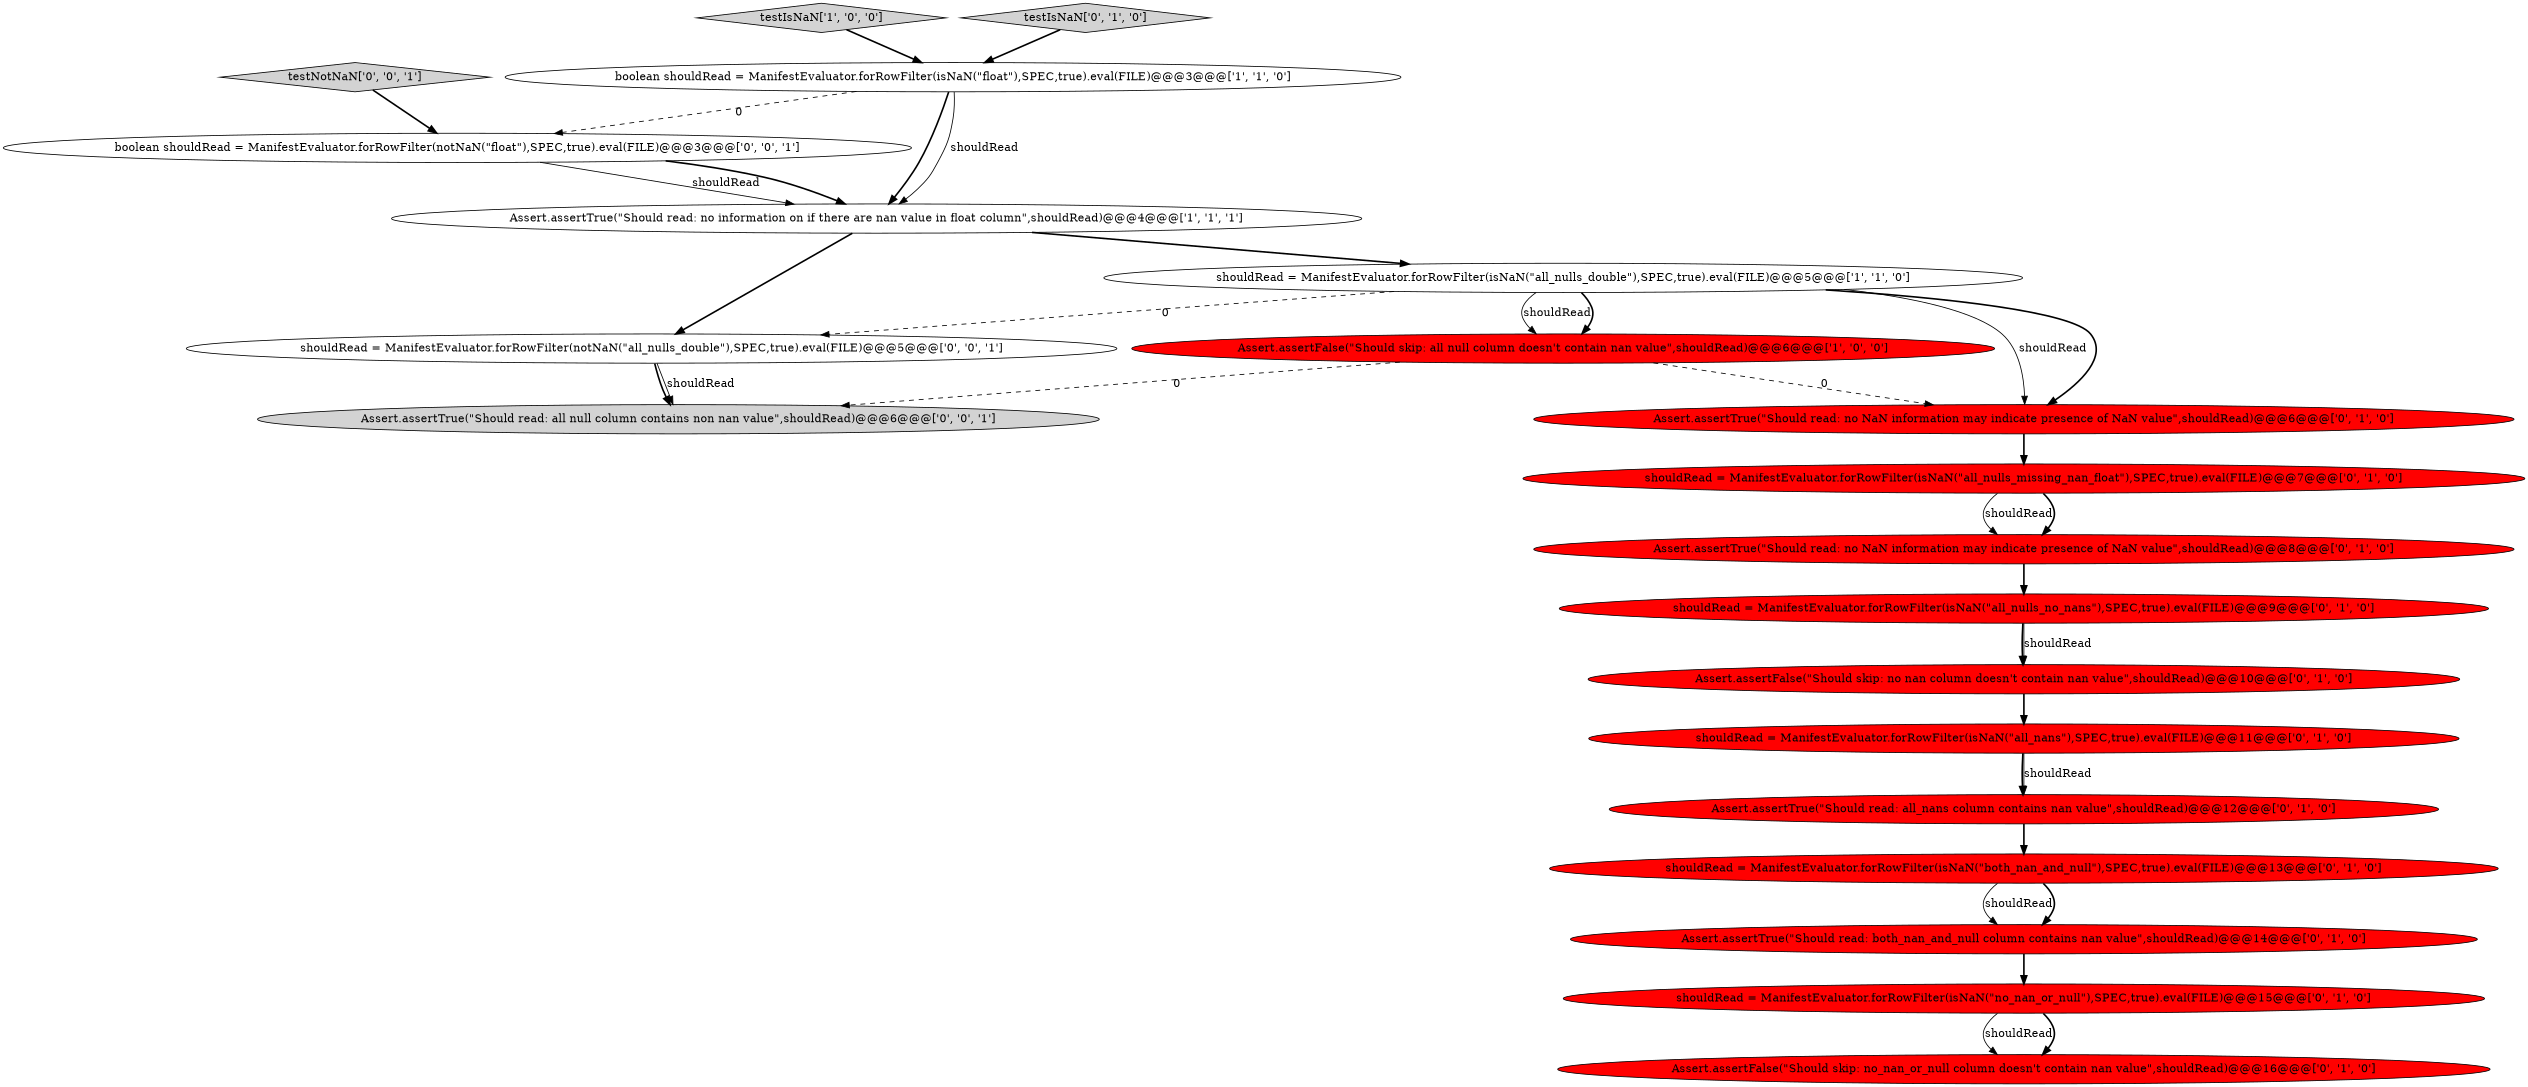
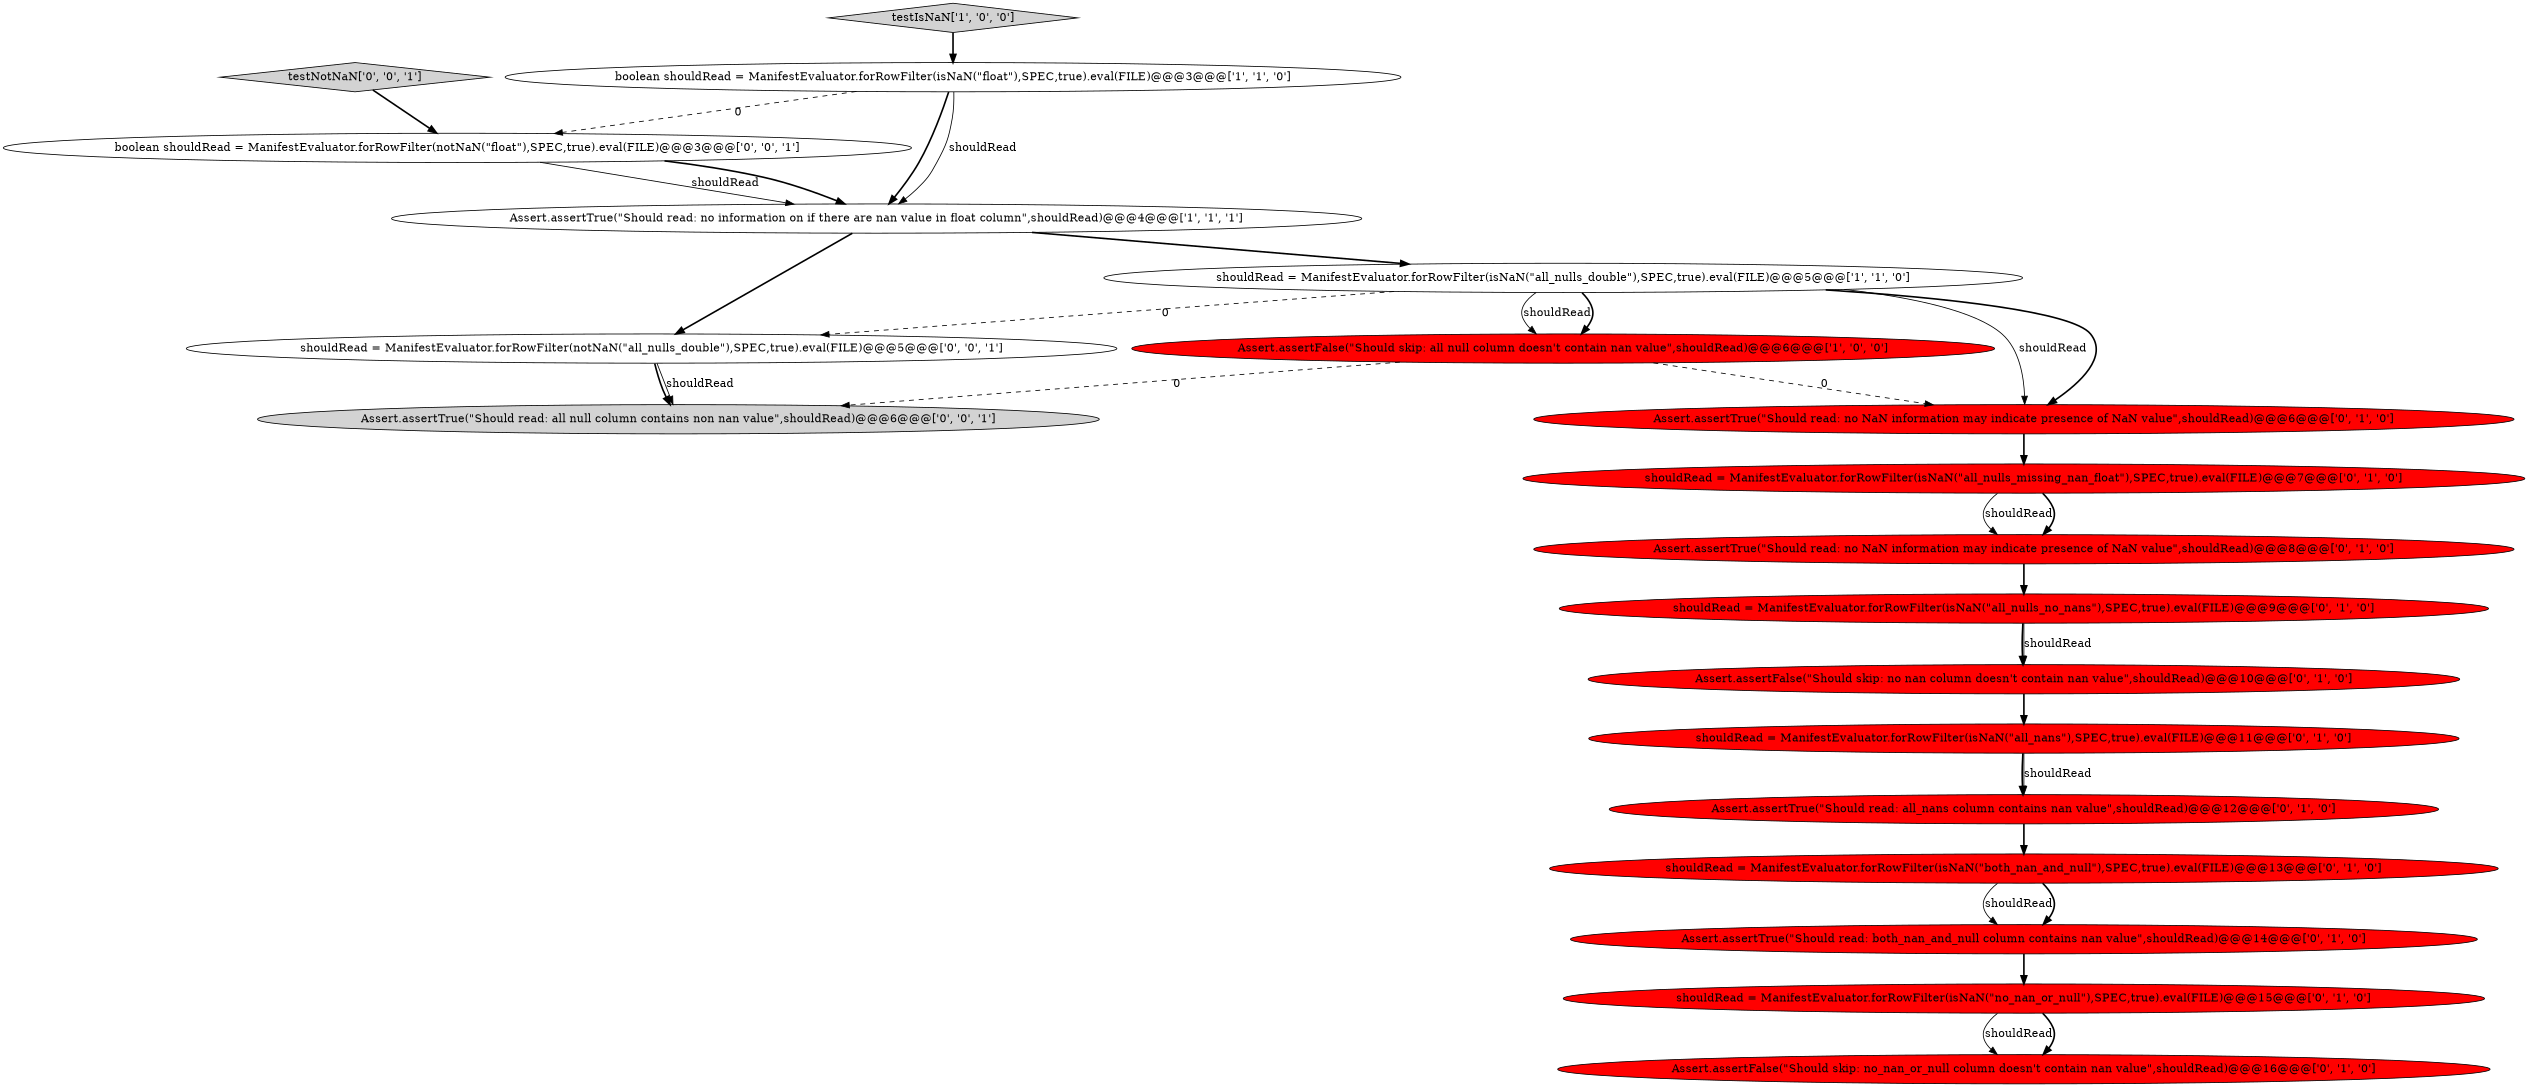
node "testIsNaN['0', '1', '0']": removed
